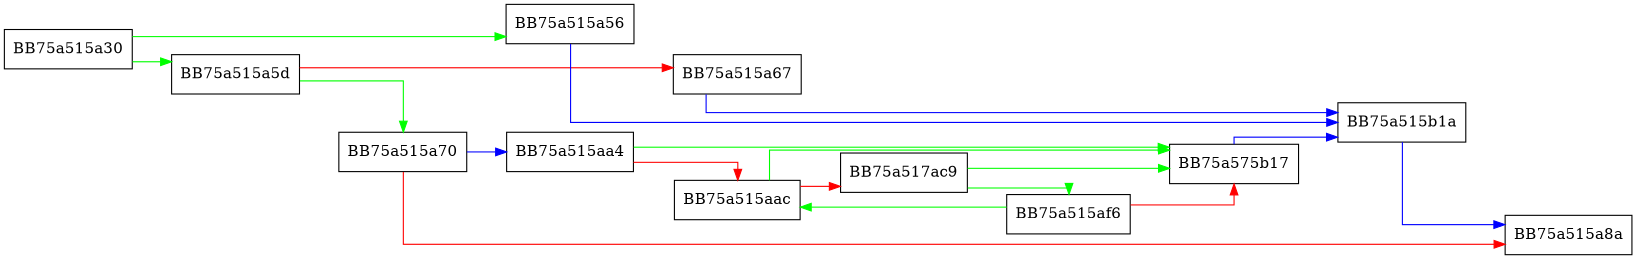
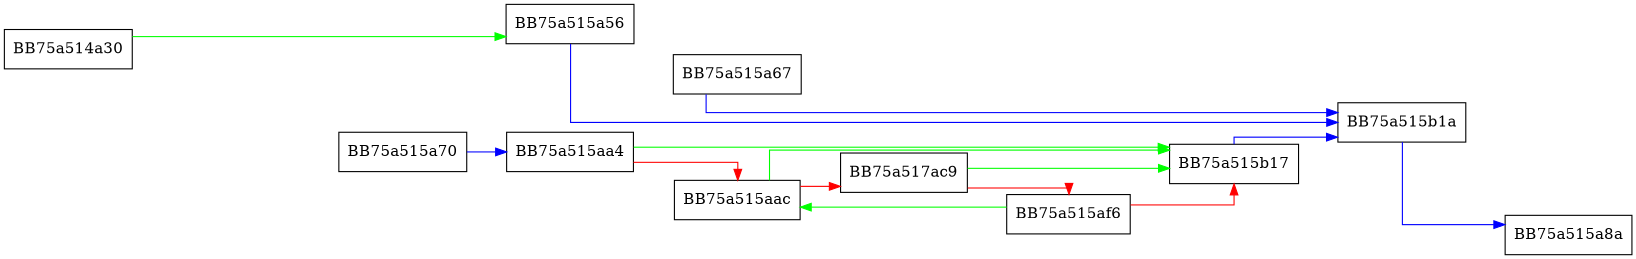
node "BB75a515a30": label "BB75a515a30" -> "BB75a514a30"
node "BB75a515a5d": removed
node "BB75a575b17": label "BB75a575b17" -> "BB75a515b17"
edge "BB75a517ac9" -> "BB75a515af6": color green -> red
edge "BB75a515a70" -> "BB75a515a8a": removed
